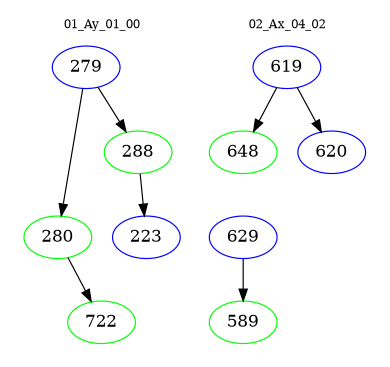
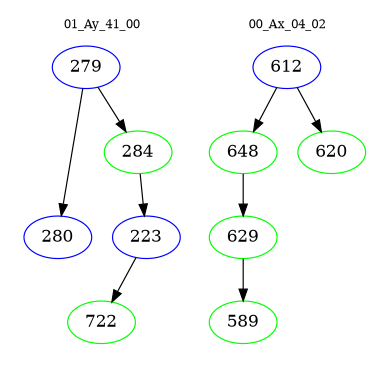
cluster "01_Ay_01_00": label "01_Ay_01_00" -> "01_Ay_41_00"
cluster "02_Ax_04_02": label "02_Ax_04_02" -> "00_Ax_04_02"
node "619": label "619" -> "612"
node "288": label "288" -> "284"
node "620": color blue -> green
edge "648" -> "629": added
node "280": color green -> blue
node "629": color blue -> green
edge "280" -> "722": now "223" -> "722"
